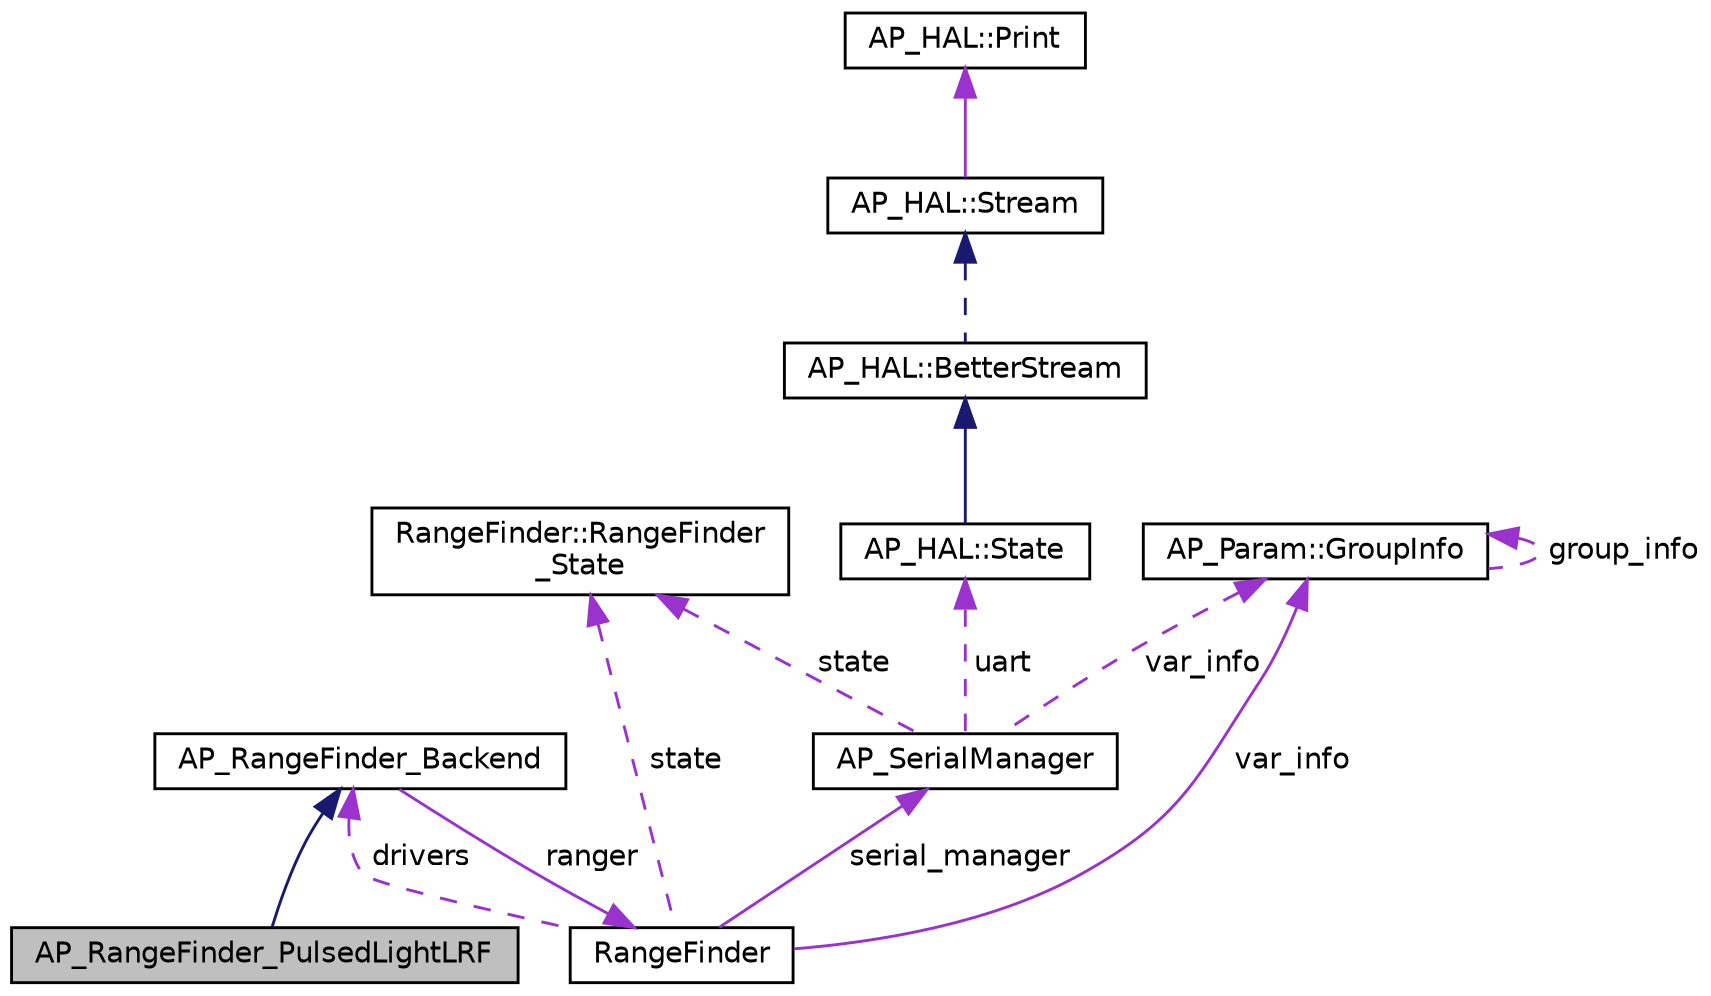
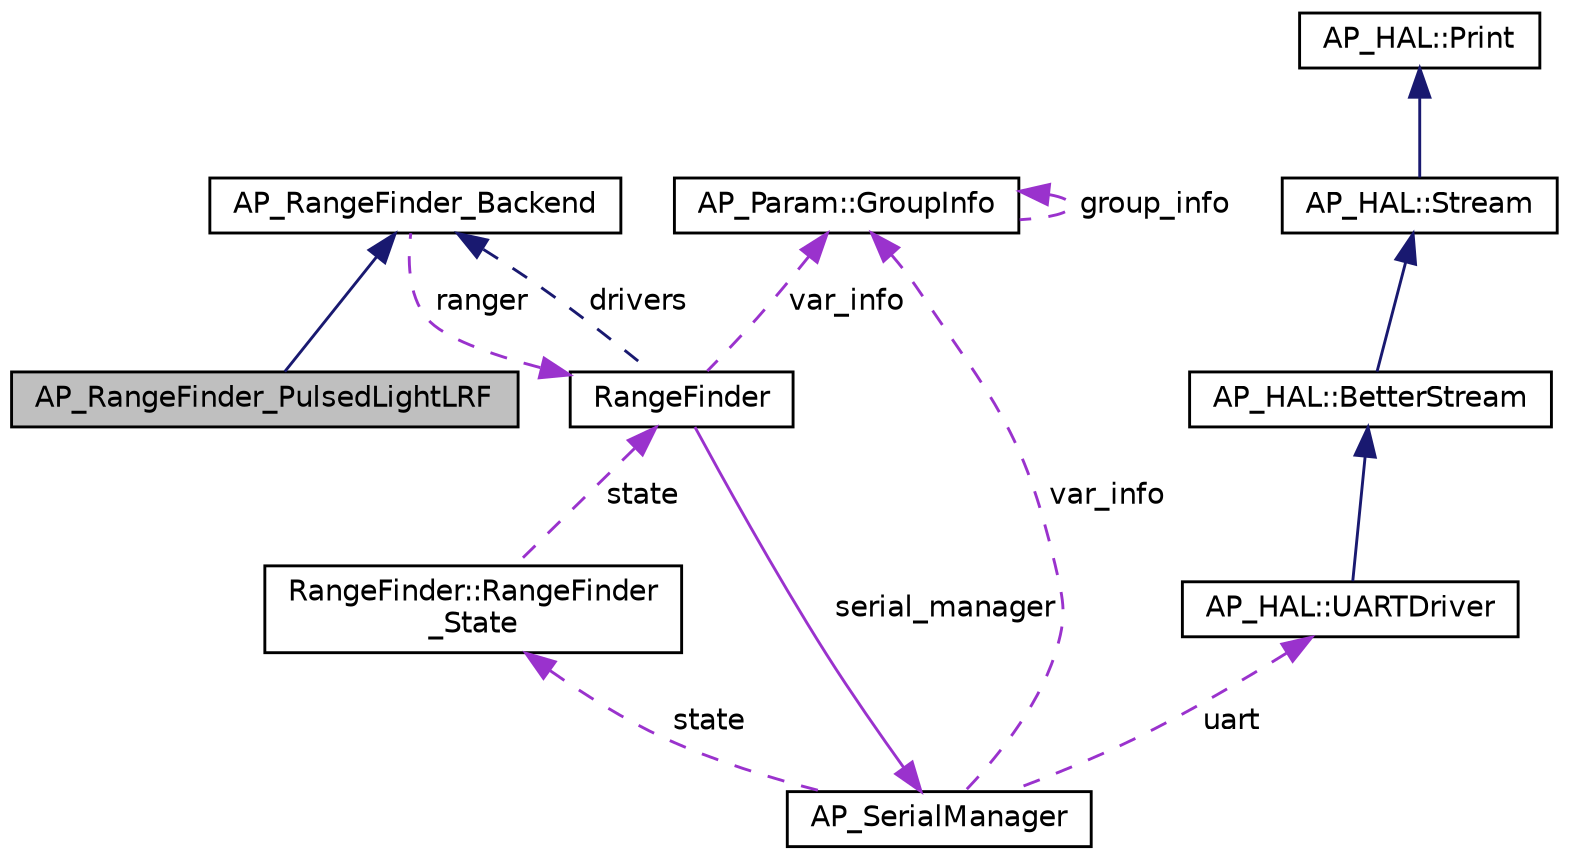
edge "AP_HAL::Stream" -> "AP_HAL::Print": color darkorchid3 -> midnightblue
edge "AP_HAL::BetterStream" -> "AP_HAL::Stream": style dashed -> solid
node "AP_HAL::State": label "AP_HAL::State" -> "AP_HAL::UARTDriver"
edge "RangeFinder" -> "RangeFinder::RangeFinder _State": reversed
edge "AP_RangeFinder_Backend" -> "RangeFinder": style solid -> dashed
edge "RangeFinder" -> "AP_Param::GroupInfo": style solid -> dashed
edge "RangeFinder" -> "AP_RangeFinder_Backend": color darkorchid3 -> midnightblue
